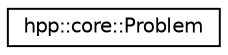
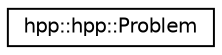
node "hpp::core::Problem": label "hpp::core::Problem" -> "hpp::hpp::Problem"
